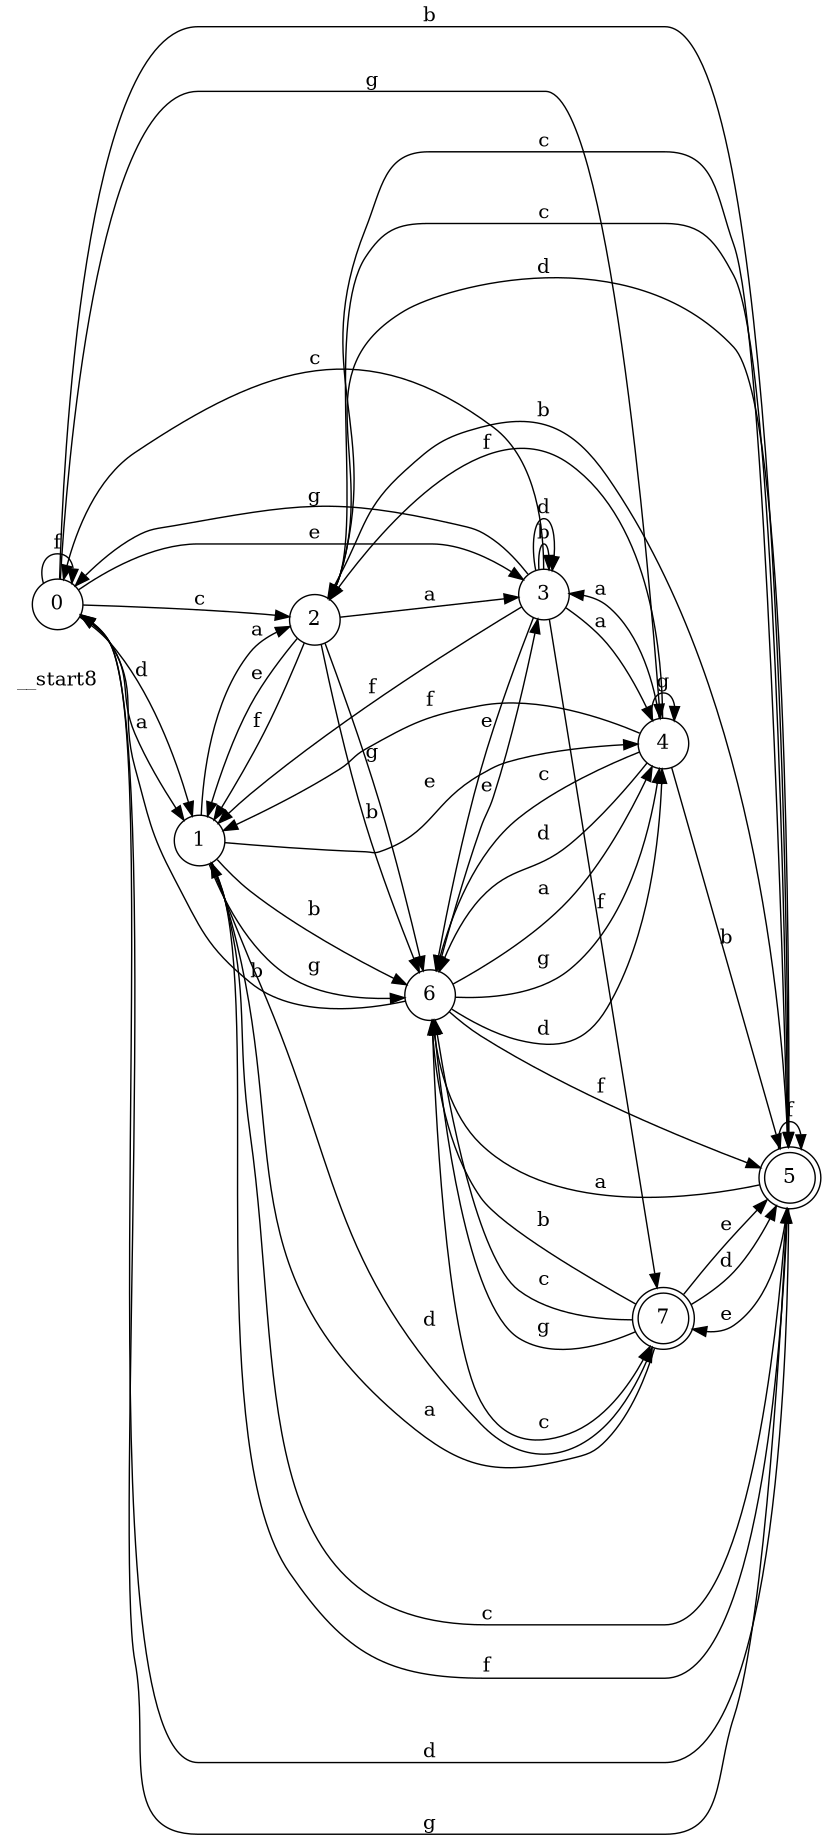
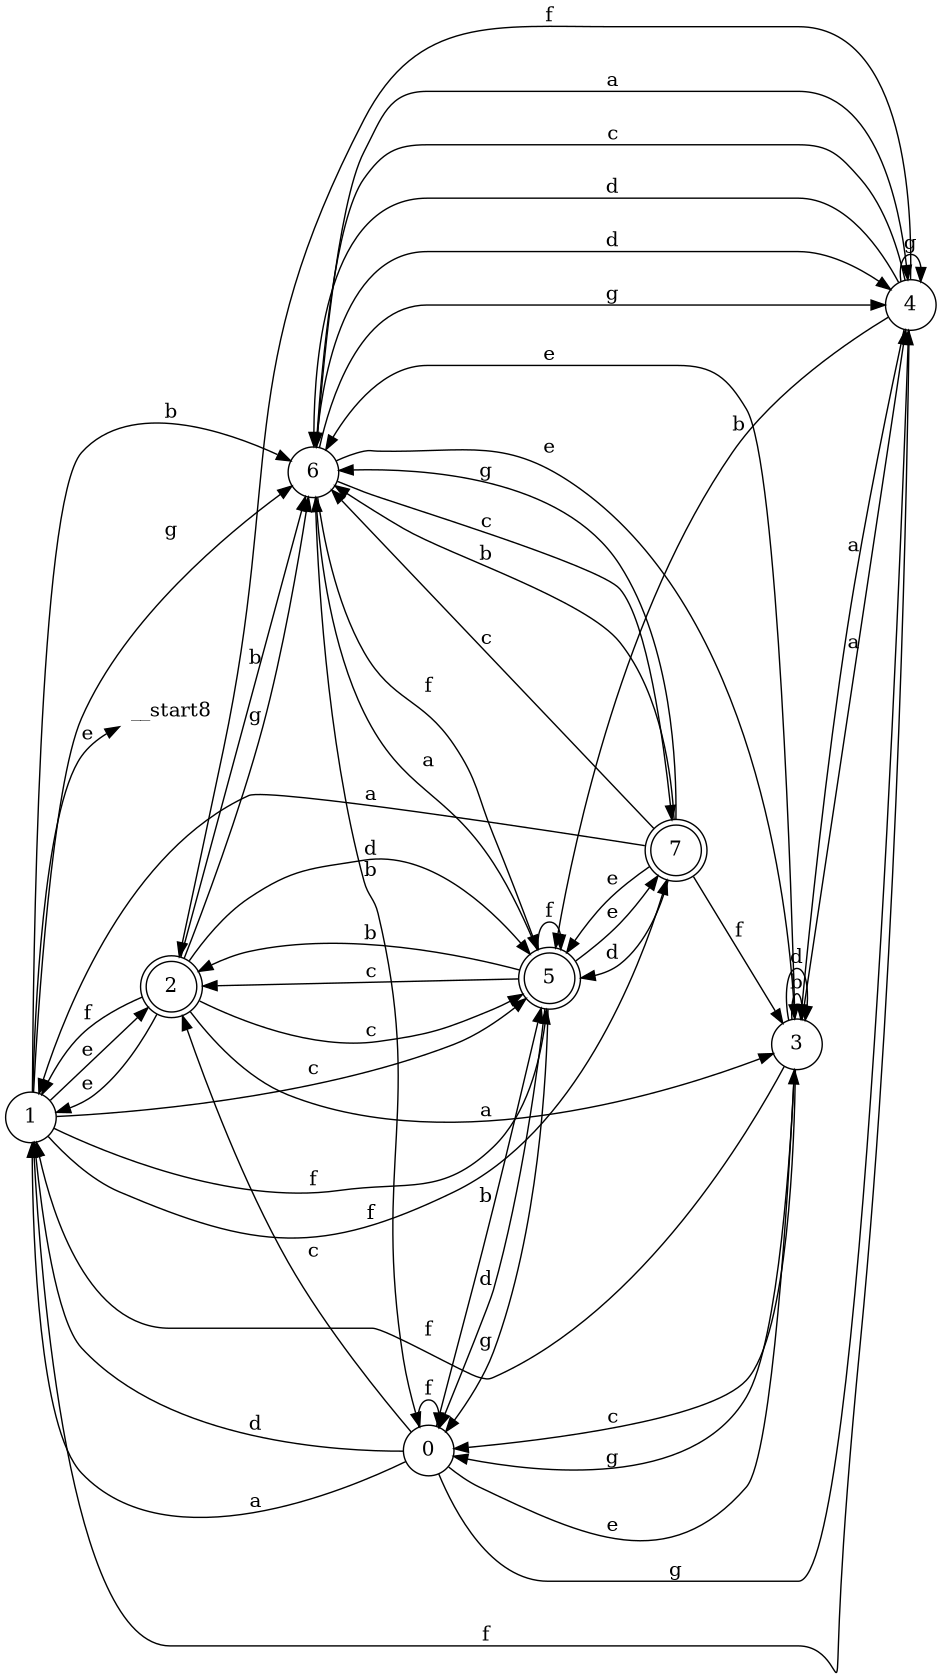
node "2": shape circle -> doublecircle
edge "1" -> "2": label "a" -> "e"
edge "1" -> "4": now "1" -> "__start8"
edge "3" -> "7": reversed
edge "1" -> "7": label "d" -> "f"
